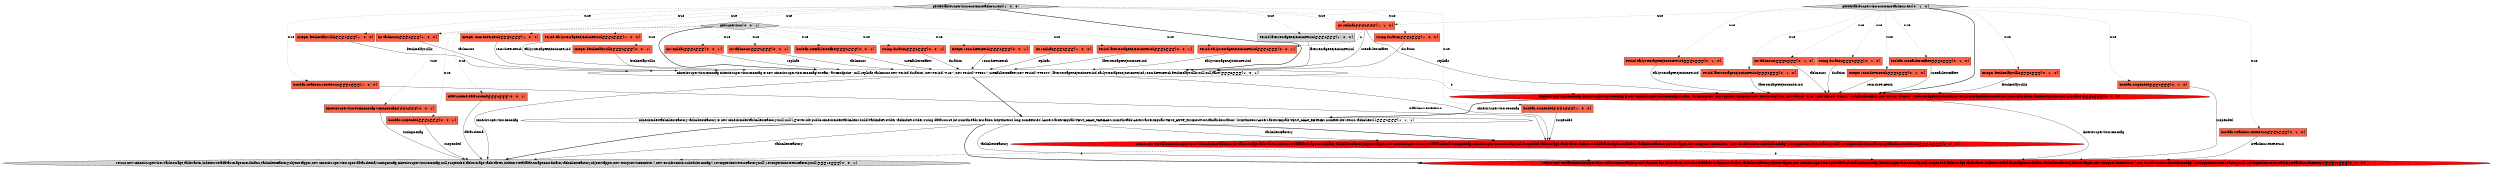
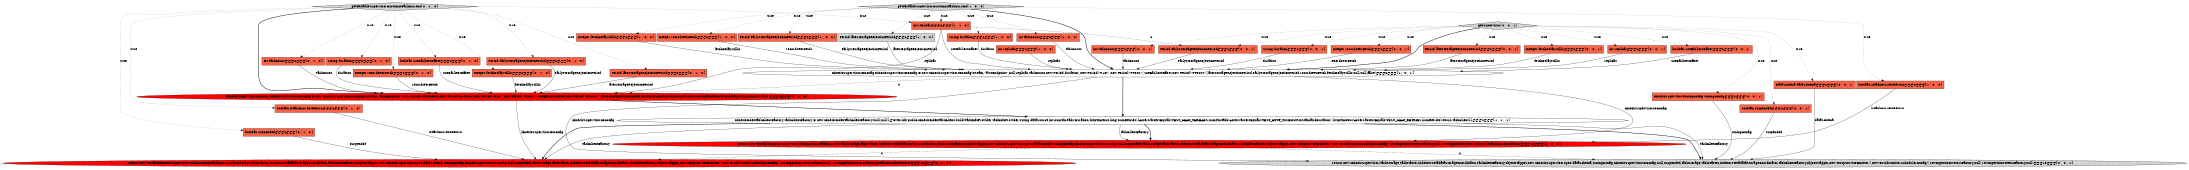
node "boolean suspended@@@2@@@['1', '0', '0']": removed
